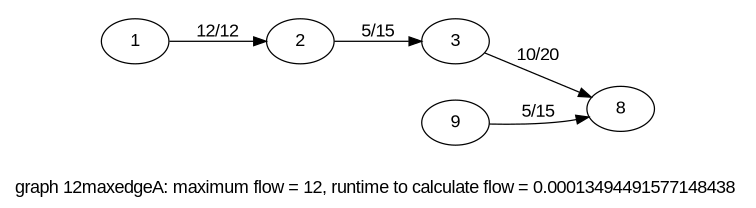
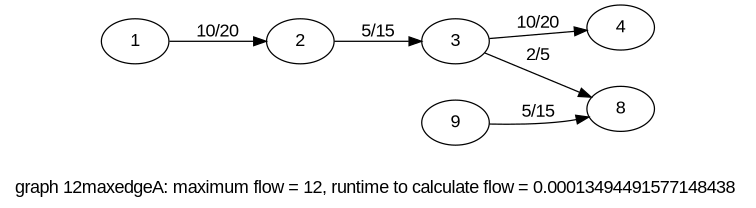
node "4": added
edge "1" -> "2": label " 12/12 " -> " 10/20 "
edge "3" -> "8": label " 10/20 " -> " 2/5 "
